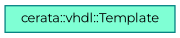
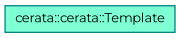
node "cerata::vhdl::Template": label "cerata::vhdl::Template" -> "cerata::cerata::Template"
